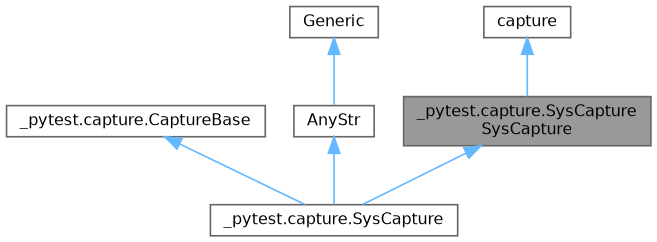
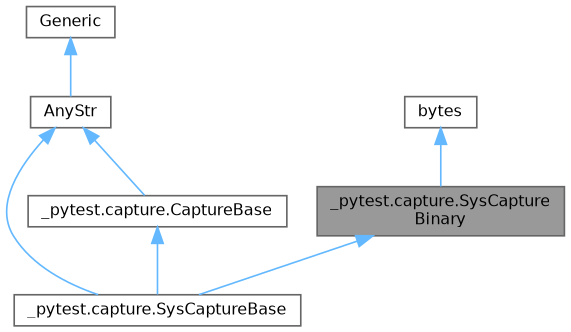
node "capture": label "capture" -> "bytes"
node "_pytest.capture.SysCapture SysCapture": label "_pytest.capture.SysCapture SysCapture" -> "_pytest.capture.SysCapture Binary"
edge "_pytest.capture.CaptureBase" -> "AnyStr": added
node "_pytest.capture.SysCapture": label "_pytest.capture.SysCapture" -> "_pytest.capture.SysCaptureBase"
